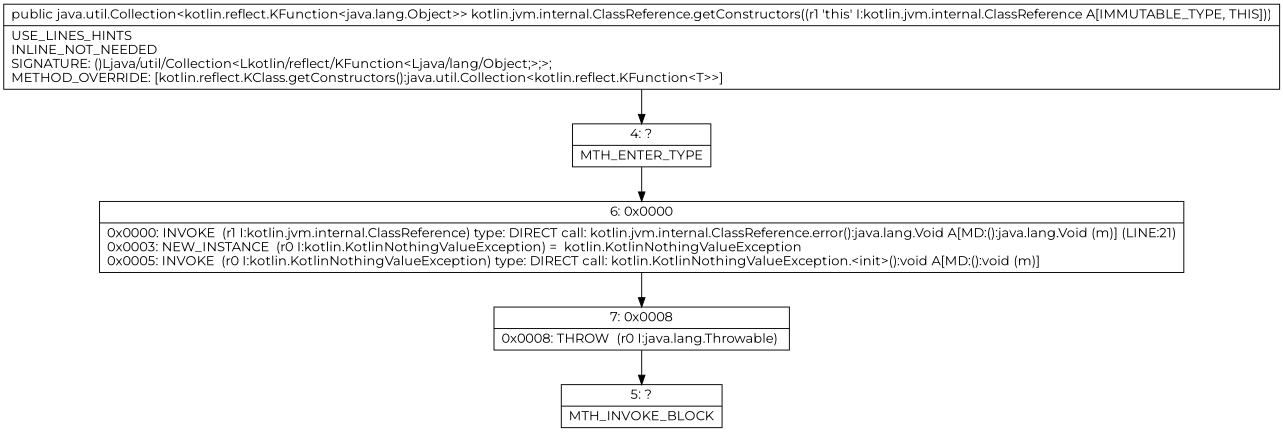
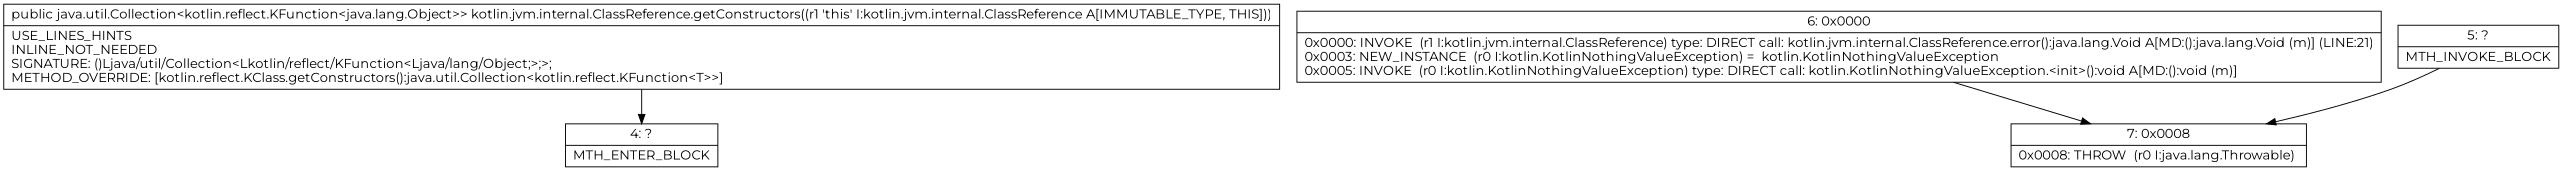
node "4: ?": text "MTH_ENTER_TYPE" -> "MTH_ENTER_BLOCK"
edge "4: ?" -> "6: 0x0000": removed
edge "7: 0x0008" -> "5: ?": reversed
